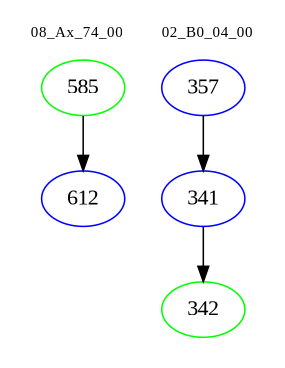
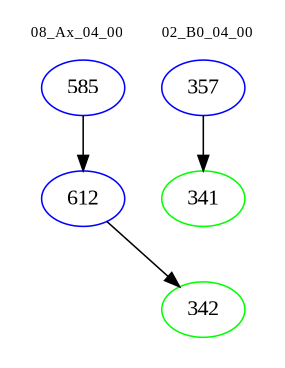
cluster "08_Ax_74_00": label "08_Ax_74_00" -> "08_Ax_04_00"
node "585": color green -> blue
node "341": color blue -> green
edge "341" -> "342": now "612" -> "342"
